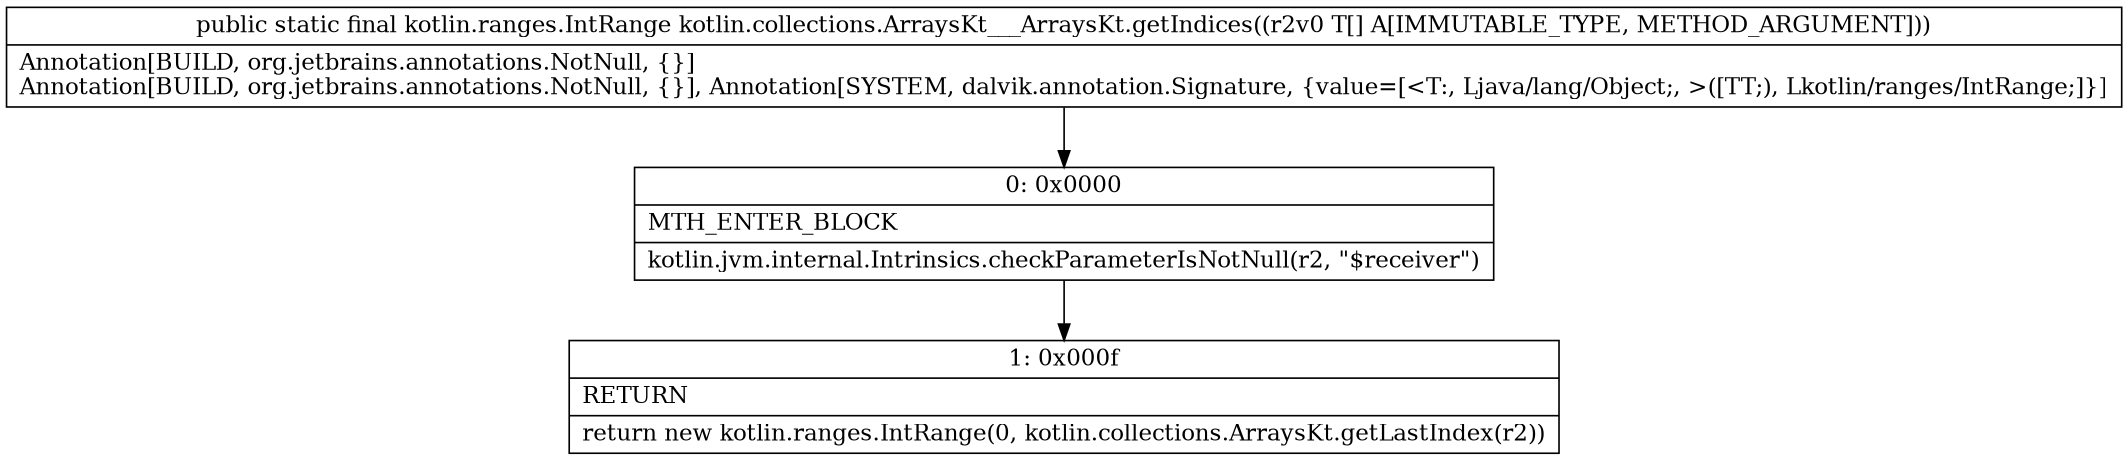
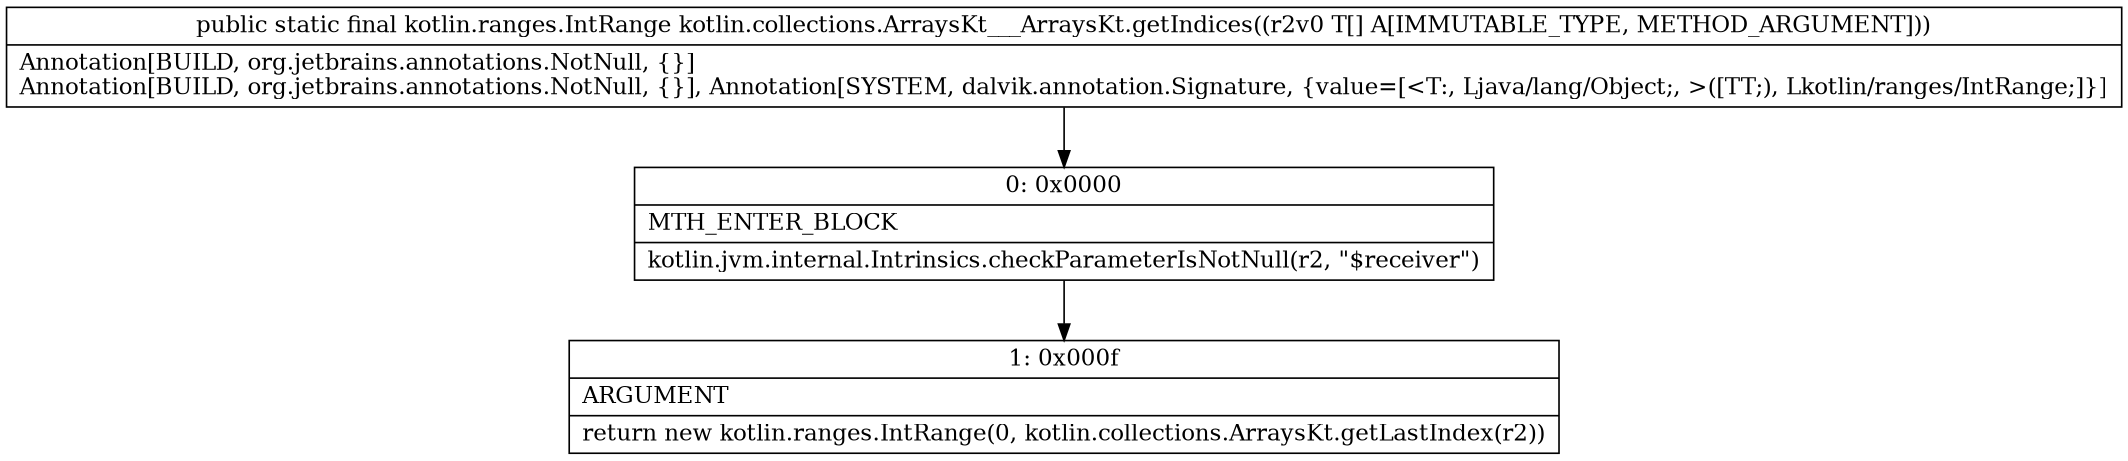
node "1: 0x000f": text "RETURN" -> "ARGUMENT"
